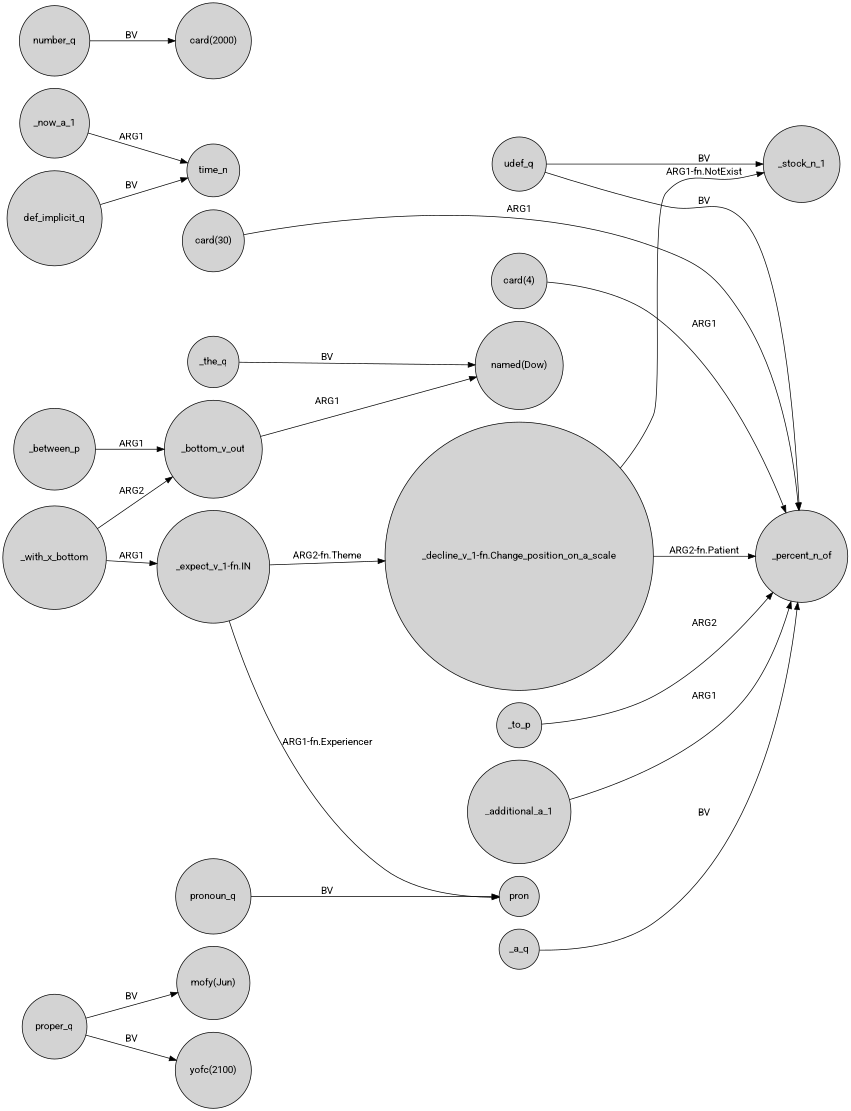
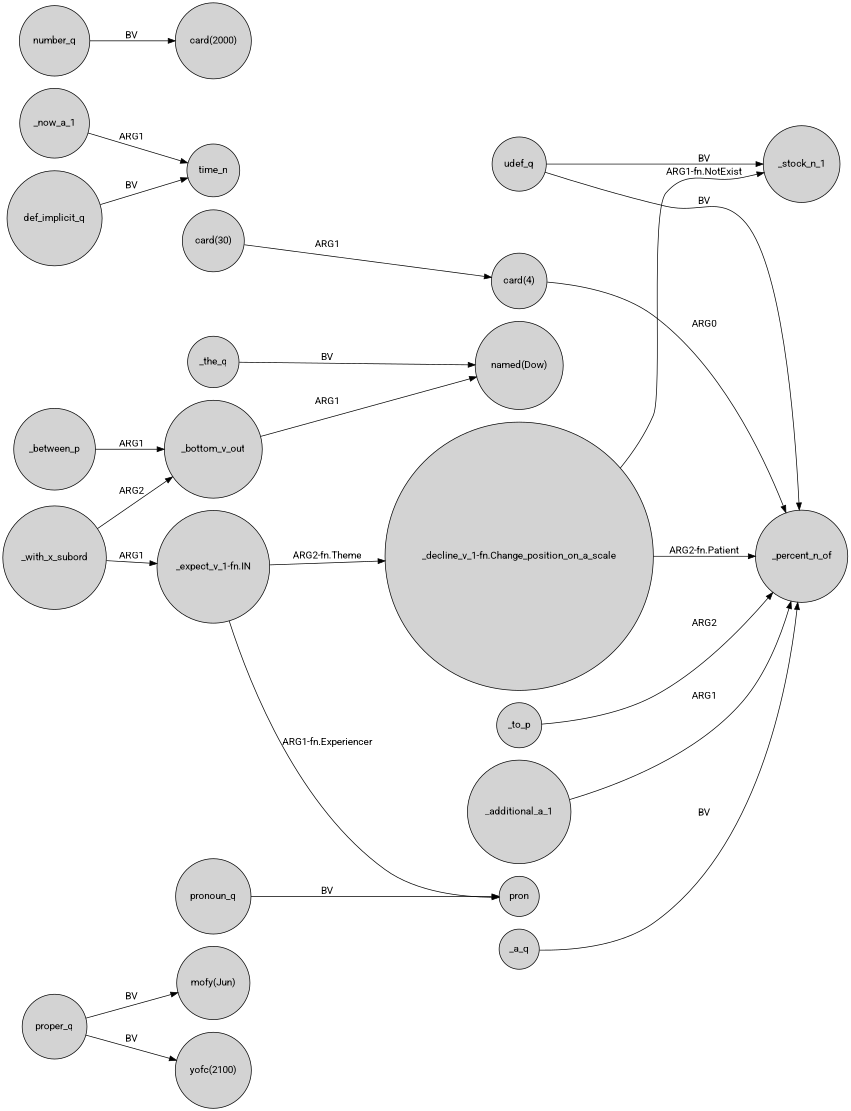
edge "card(30)" -> "_percent_n_of": now "card(30)" -> "card(4)"
edge "card(4)" -> "_percent_n_of": label "ARG1" -> "ARG0"
node "_with_x_bottom": label "_with_x_bottom" -> "_with_x_subord"
